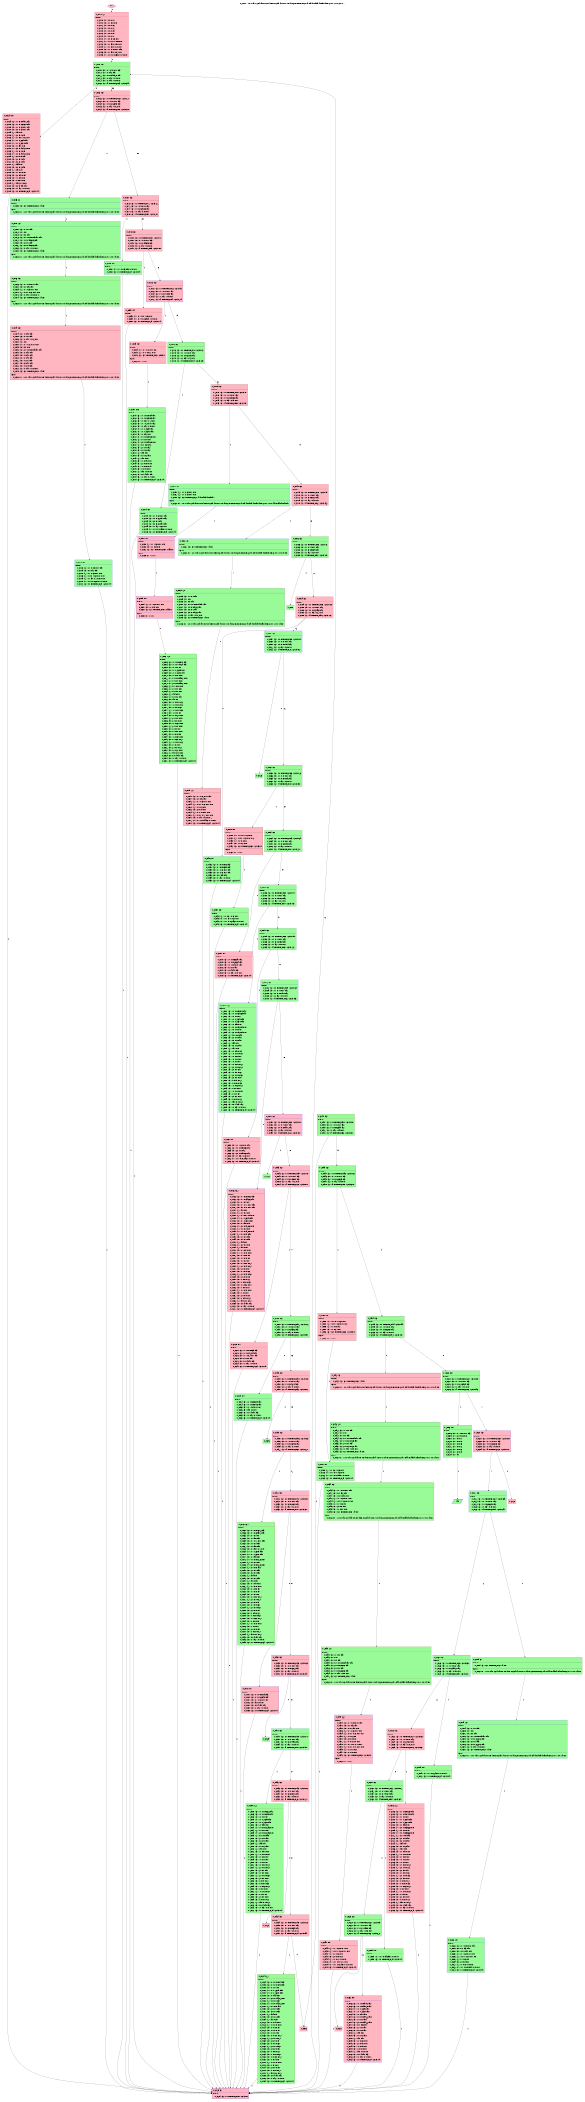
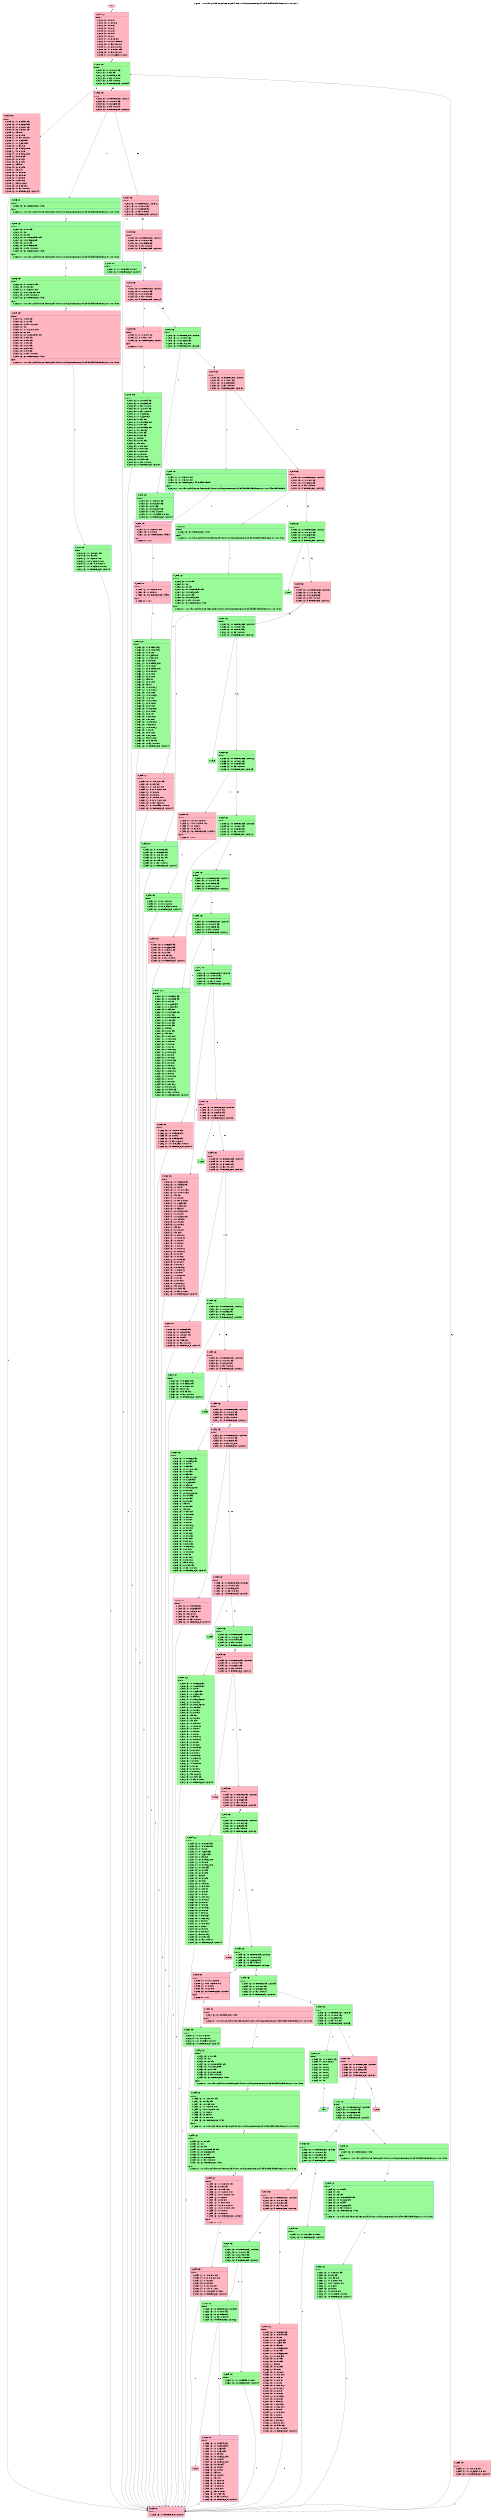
edge "0x401788 [25]" -> "0x4023e2 [19]": removed, label "1"
edge "0x4019ae [25]" -> "0x4023c5": now "0x4019ae [25]" -> "0x4019c7 [25]"
